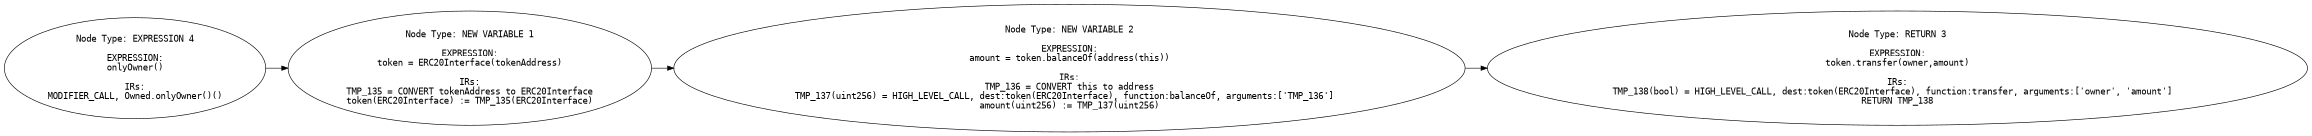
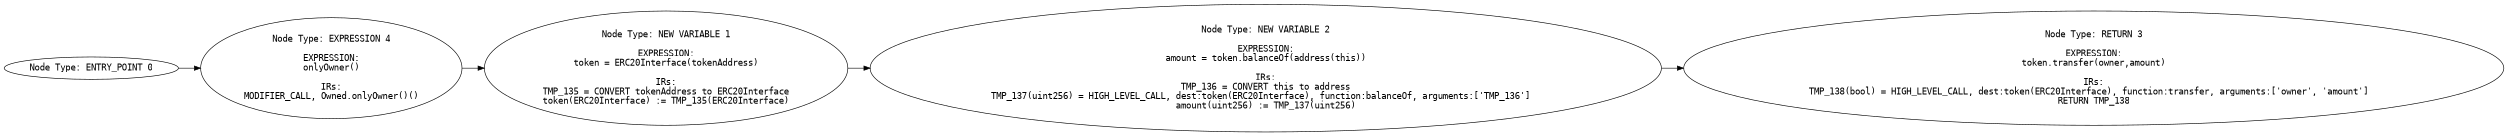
node "Node Type: ENTRY_POINT 0": added
